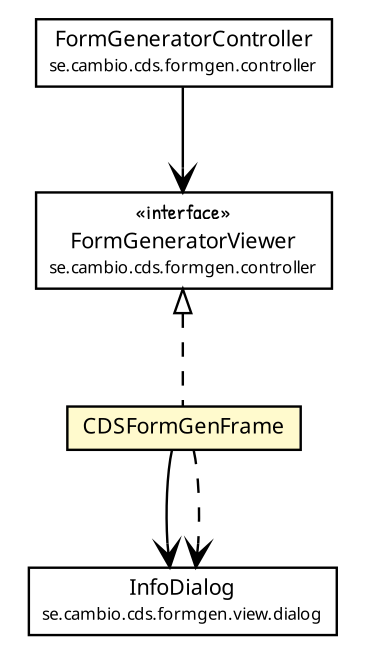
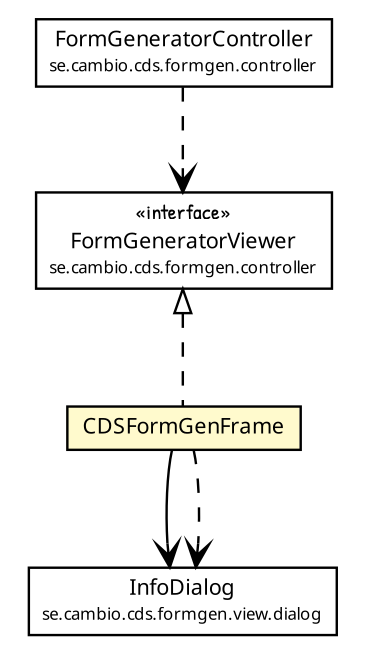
edge "FormGeneratorController" -> "FormGeneratorViewer": style solid -> dashed
